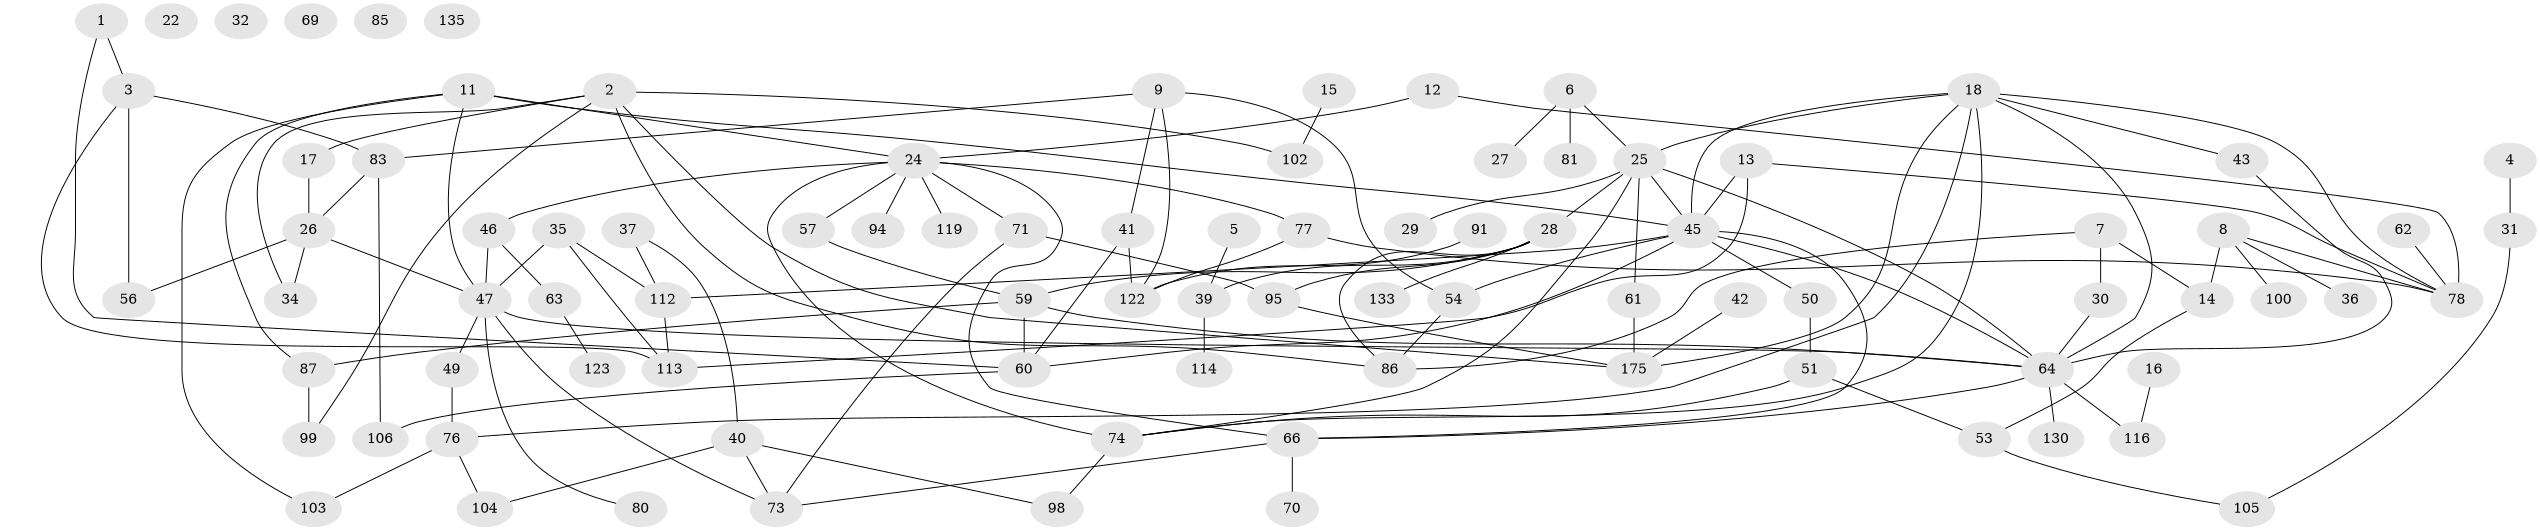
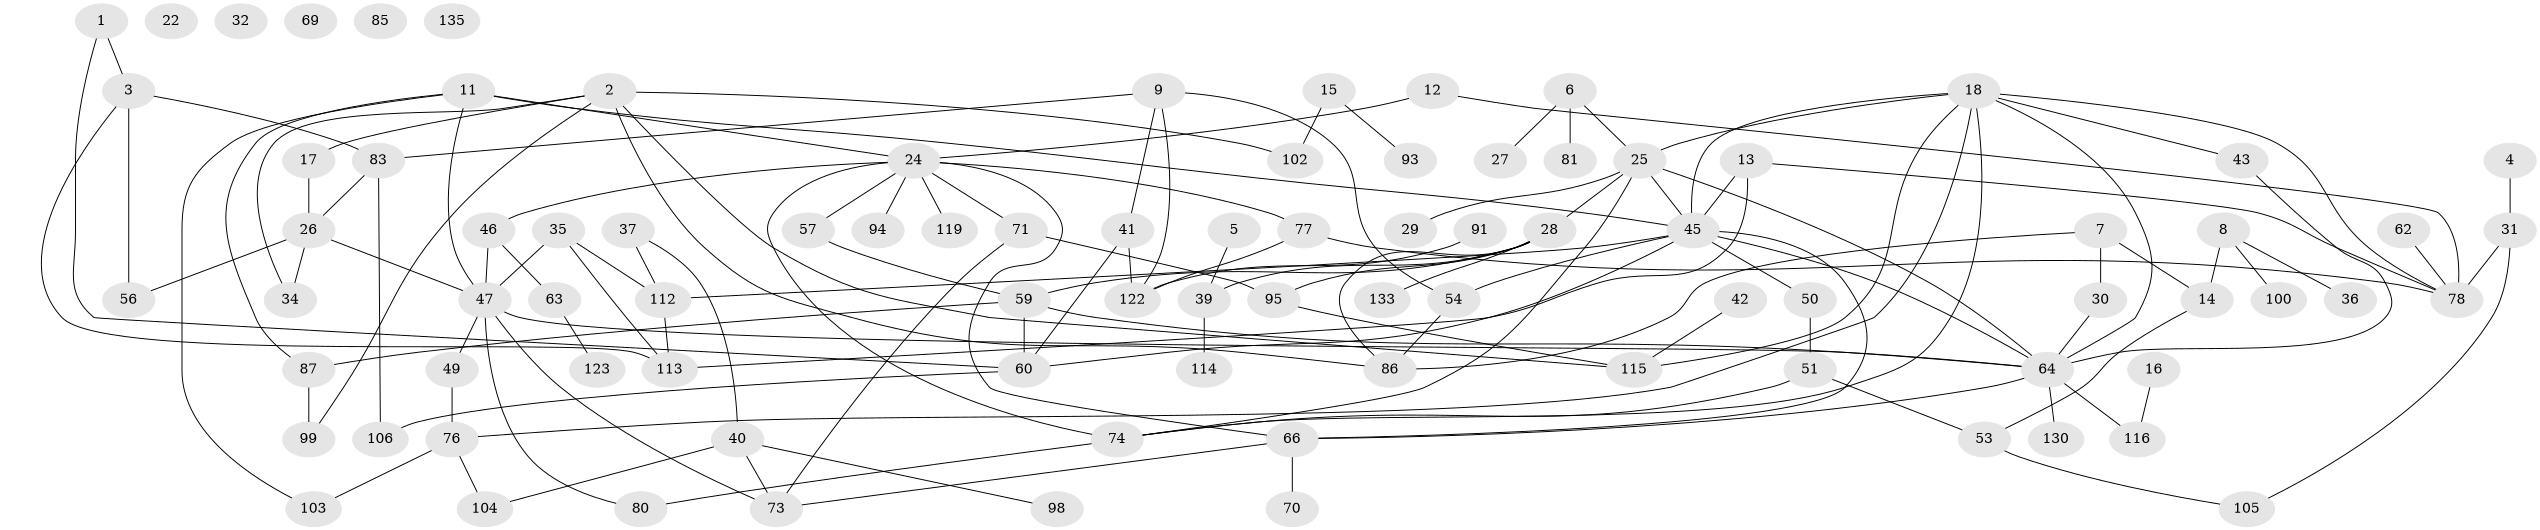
node "93": added
edge "8" -- "78": now "31" -- "78"
node "61": removed
node "175": label "175" -> "115"
edge "74" -- "98": now "74" -- "80"
